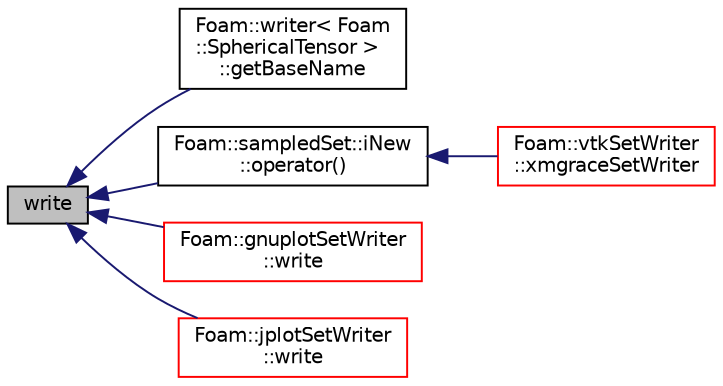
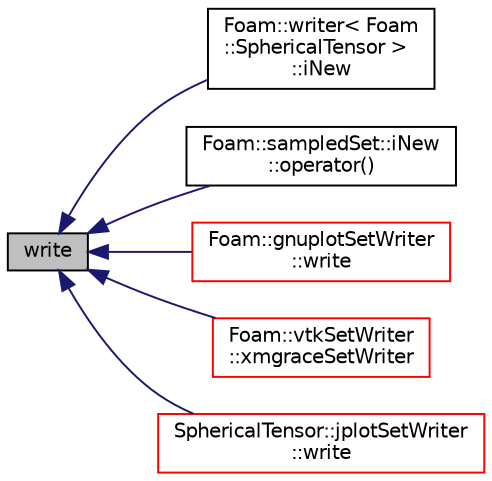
node "Foam::writer< Foam ::SphericalTensor > ::getBaseName": label "Foam::writer< Foam ::SphericalTensor > ::getBaseName" -> "Foam::writer< Foam ::SphericalTensor > ::iNew"
edge "Foam::vtkSetWriter ::xmgraceSetWriter" -> "Foam::sampledSet::iNew ::operator()": now "Foam::vtkSetWriter ::xmgraceSetWriter" -> "write"
node "Foam::jplotSetWriter ::write": label "Foam::jplotSetWriter ::write" -> "SphericalTensor::jplotSetWriter ::write"
